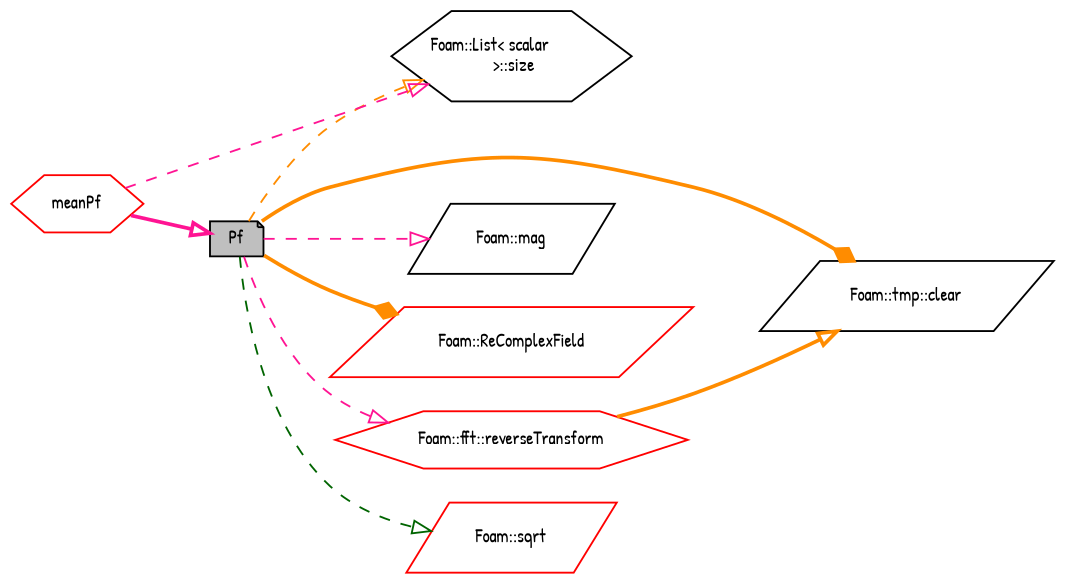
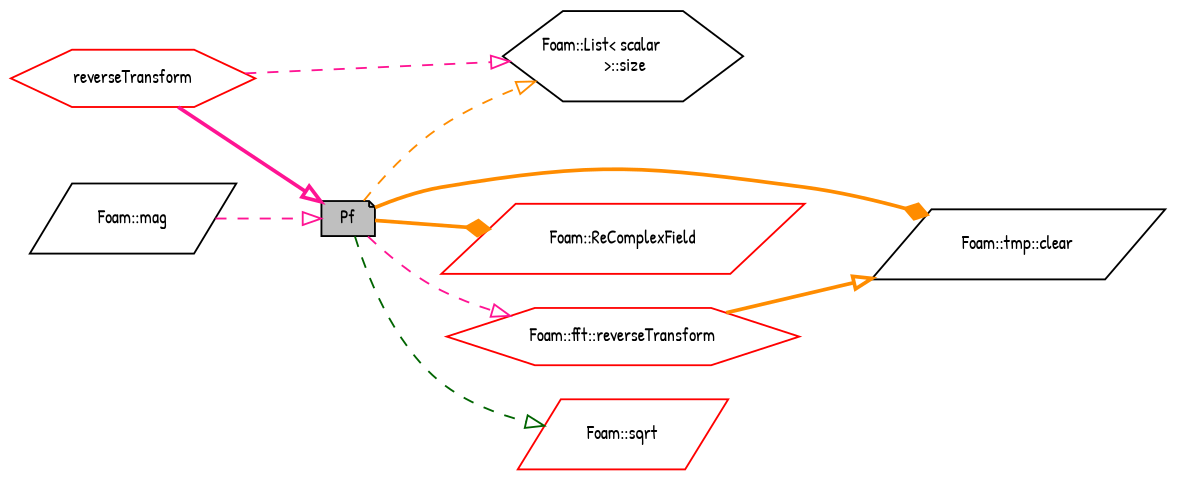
node "meanPf": label "meanPf" -> "reverseTransform"
edge "Pf" -> "Foam::mag": reversed
